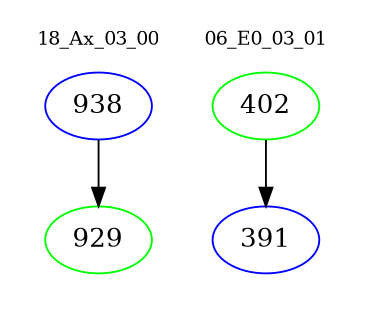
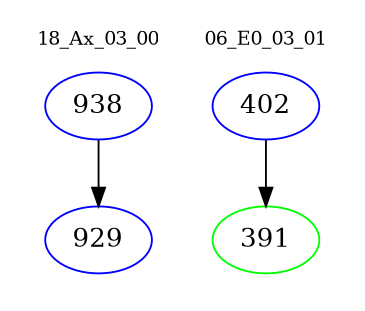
node "402": color green -> blue
node "929": color green -> blue
node "391": color blue -> green
